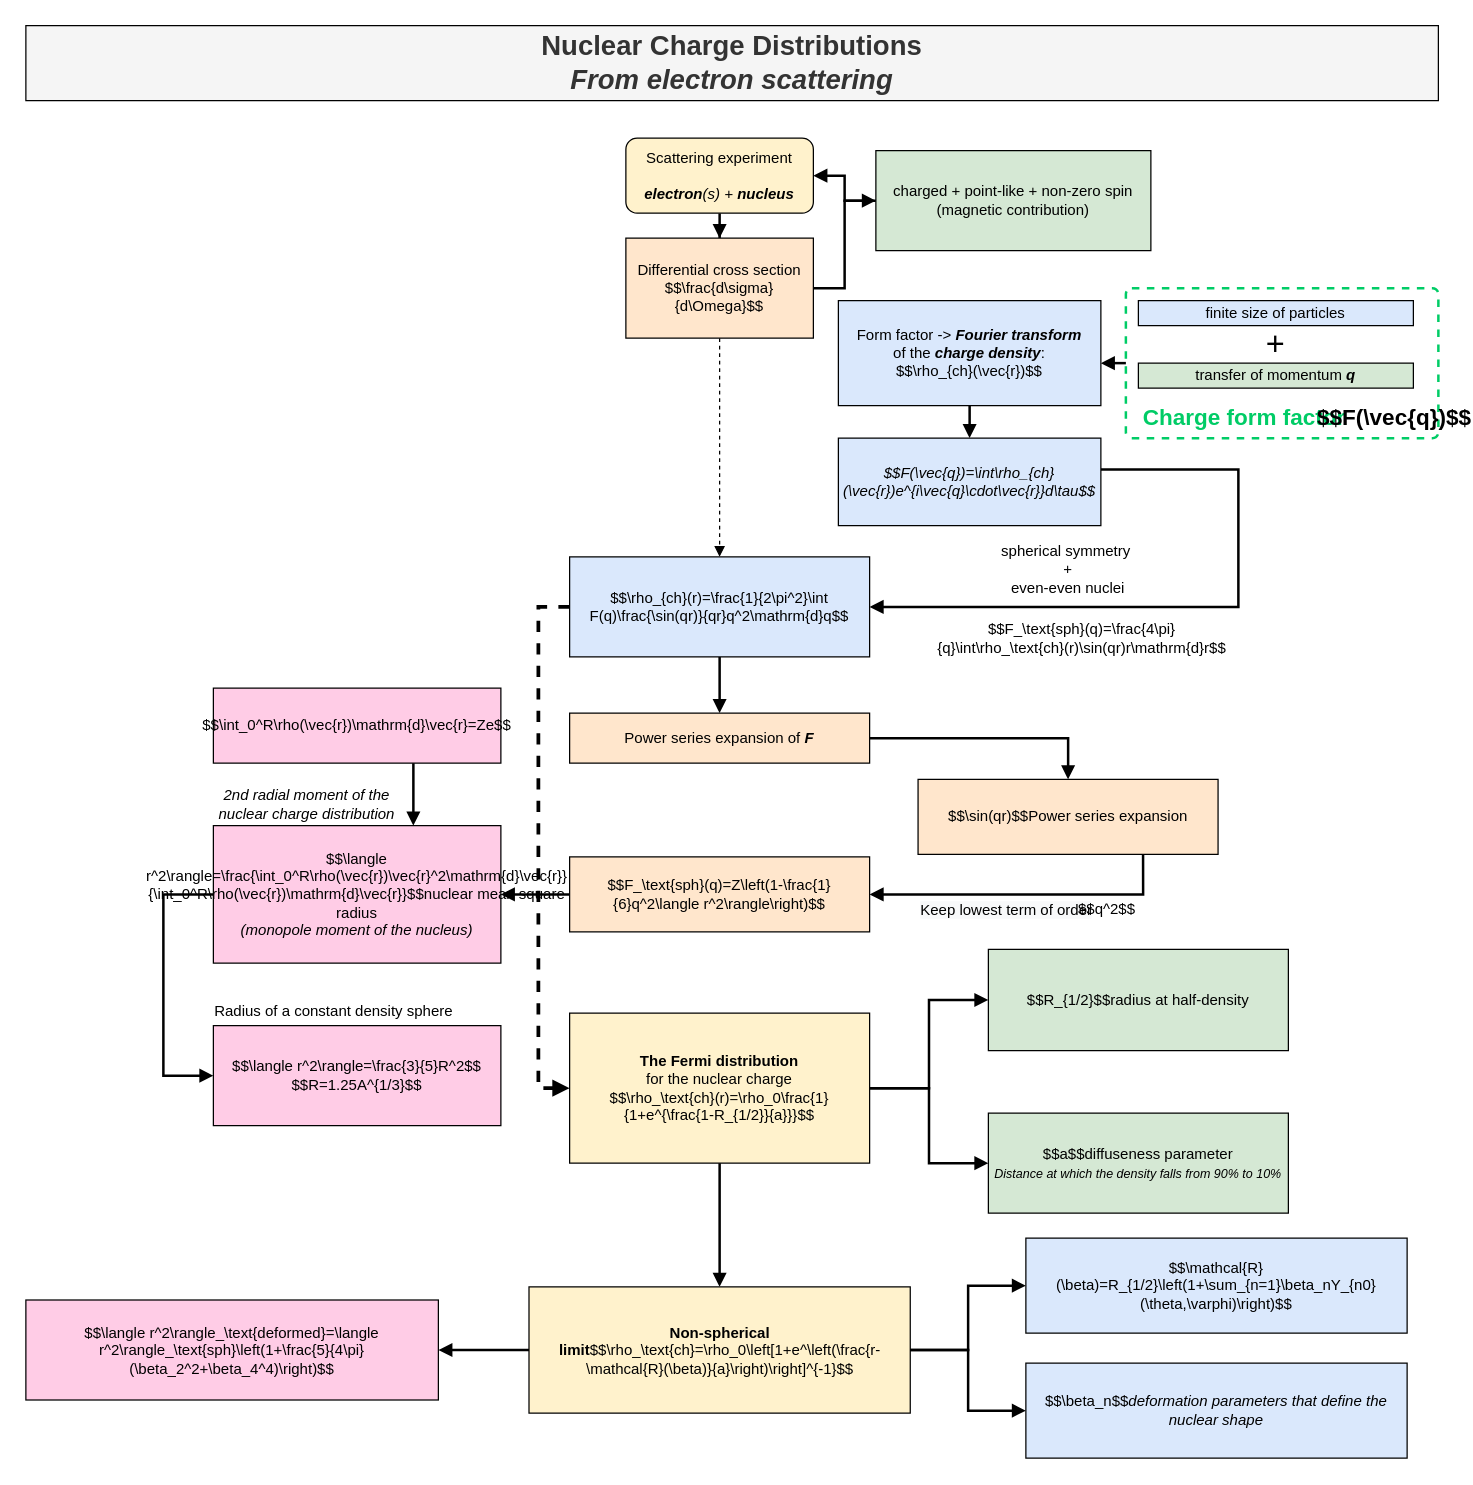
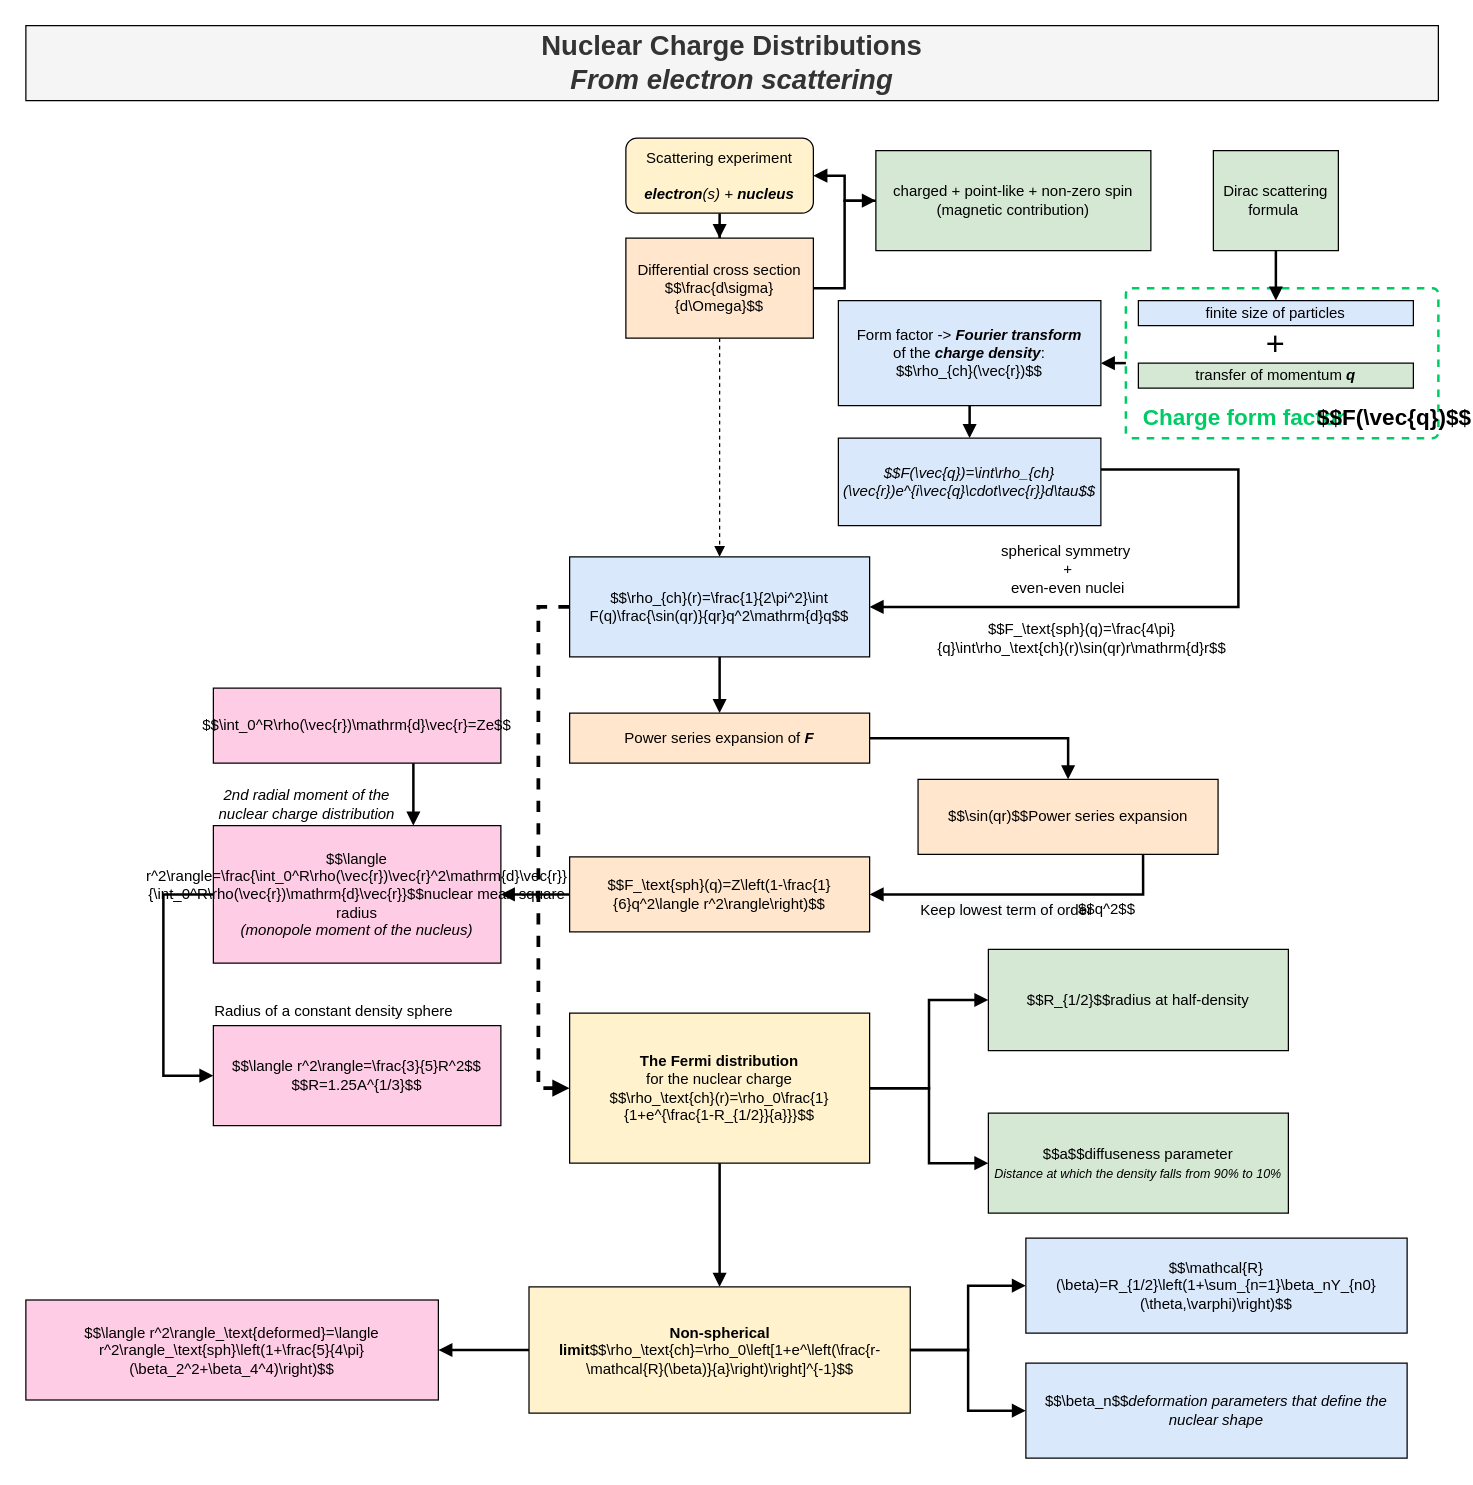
node "Dirac scattering formula": added
edge "Dirac scattering formula" -> "finite size of particles": added
